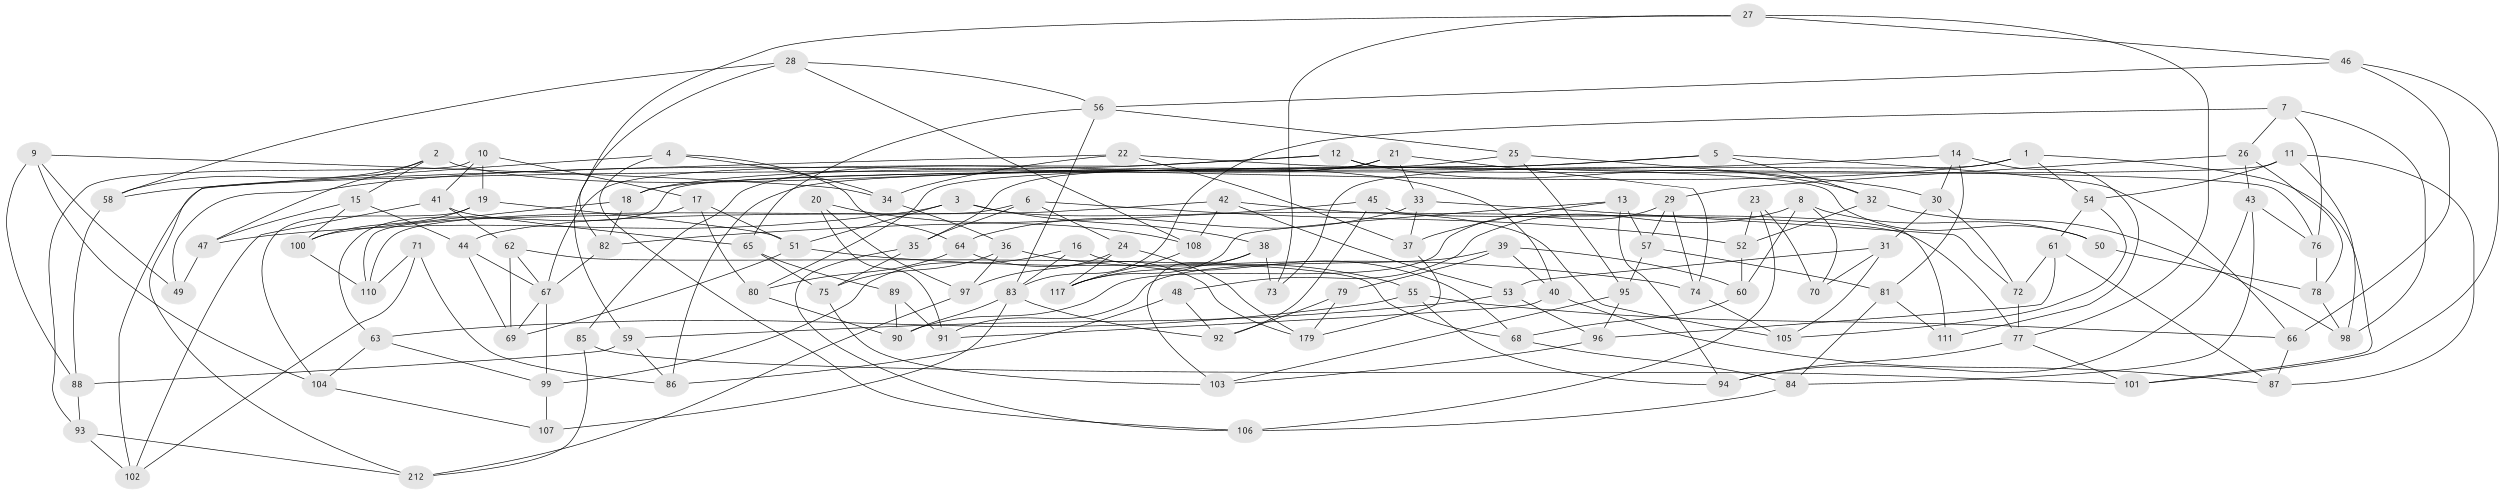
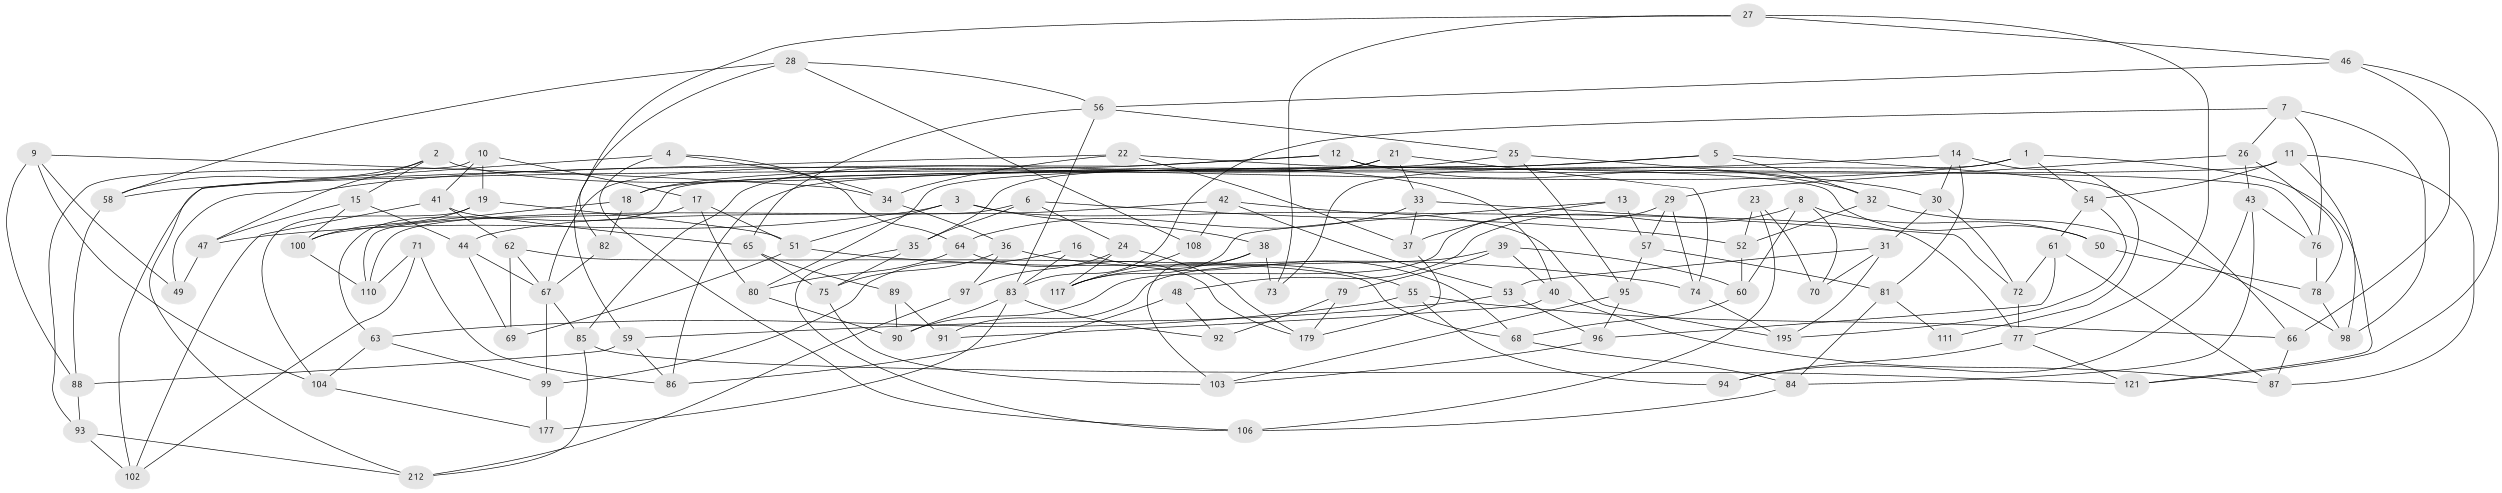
node "20": removed
node "45": removed
edge "13" -- "94": removed
edge "67" -- "69": now "67" -- "85"
node "105": label "105" -> "195"
node "101": label "101" -> "121"
node "107": label "107" -> "177"
